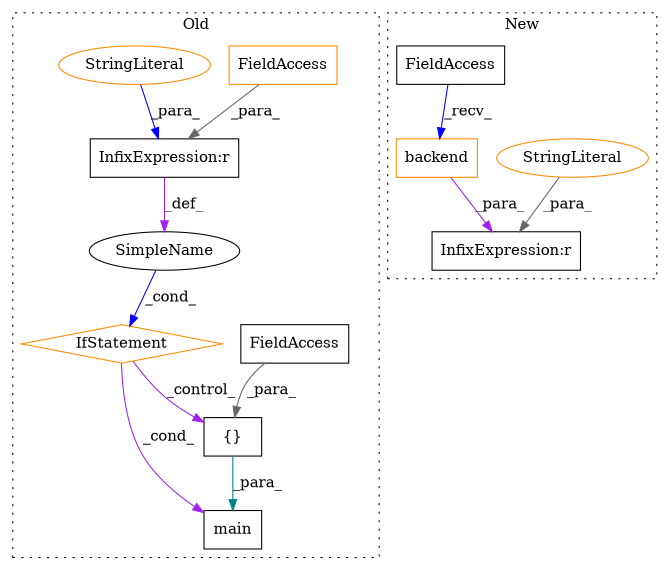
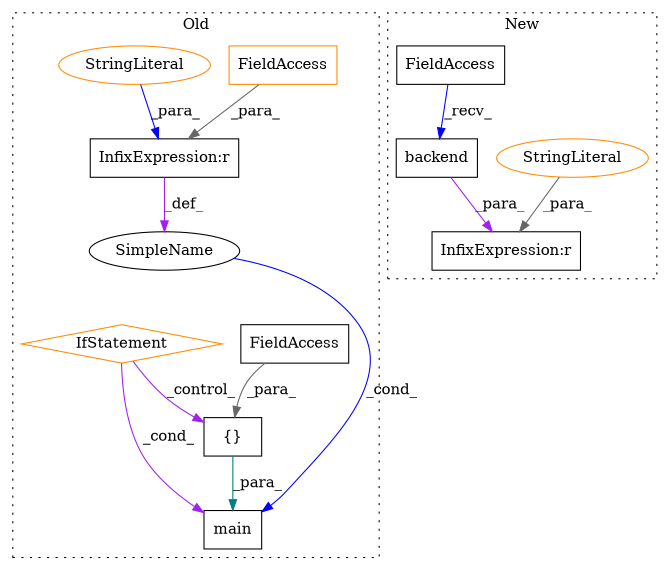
node "backend": color darkorange -> black
edge "SimpleName" -> "IfStatement": now "SimpleName" -> "main"
